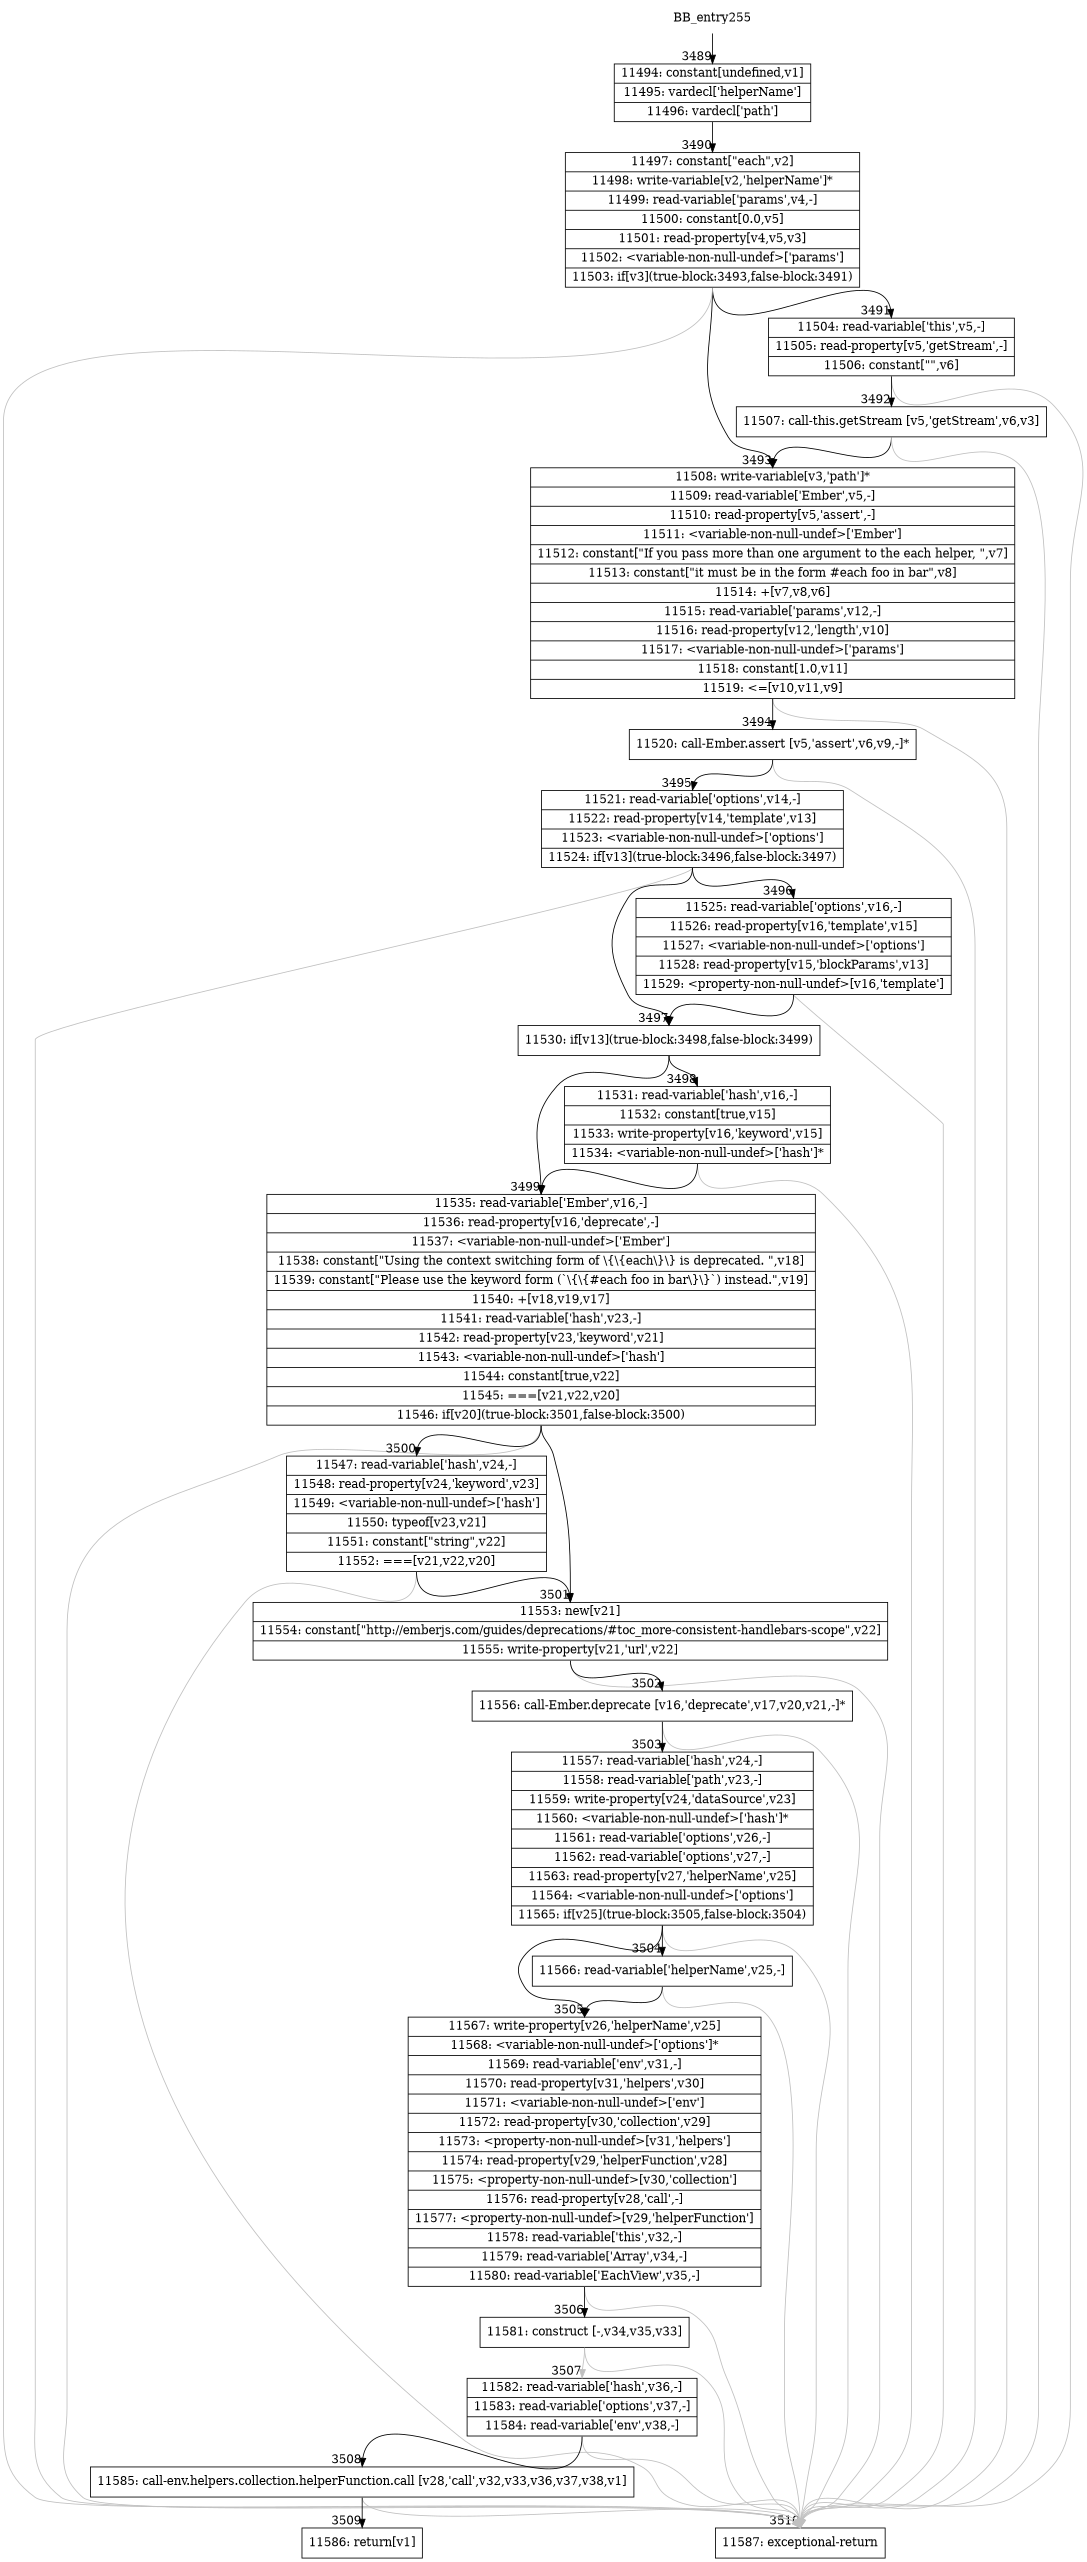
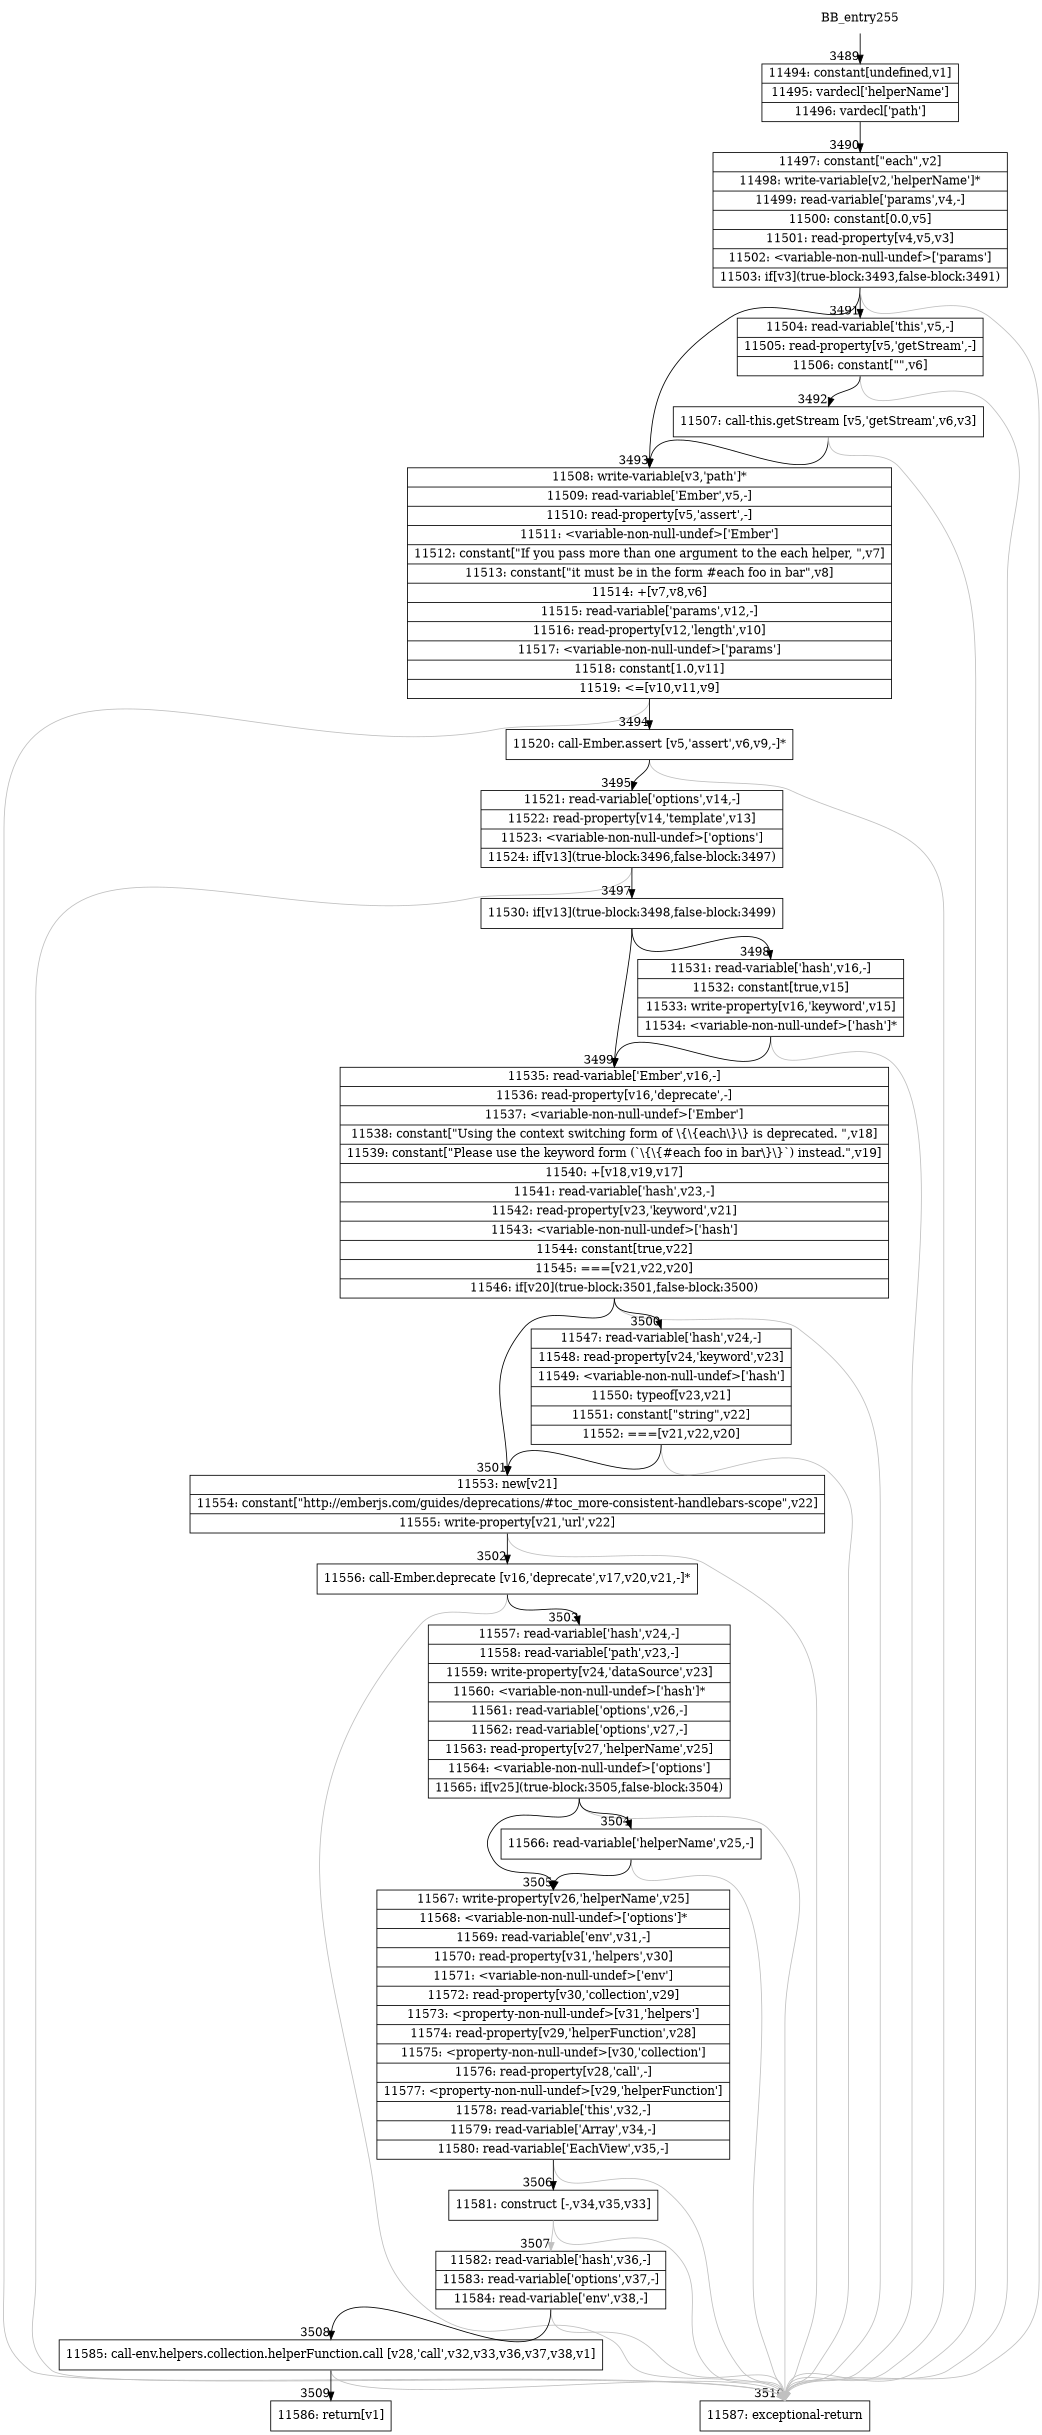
node "11525: read-variable['options',v16,-]": removed
